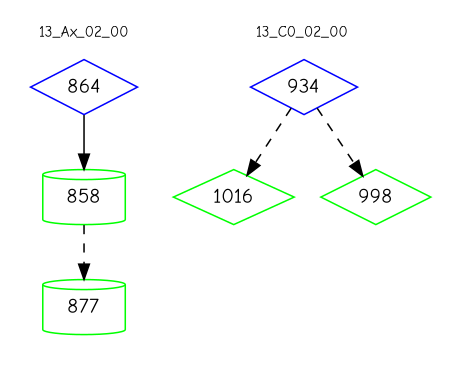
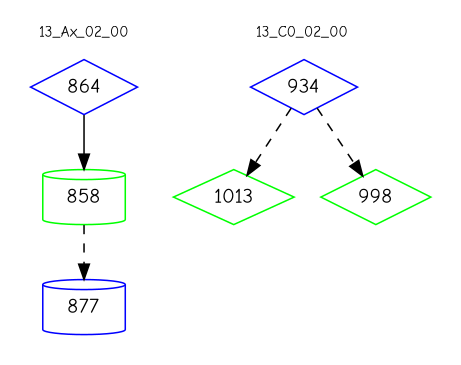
node "1016": label "1016" -> "1013"
node "877": color green -> blue
